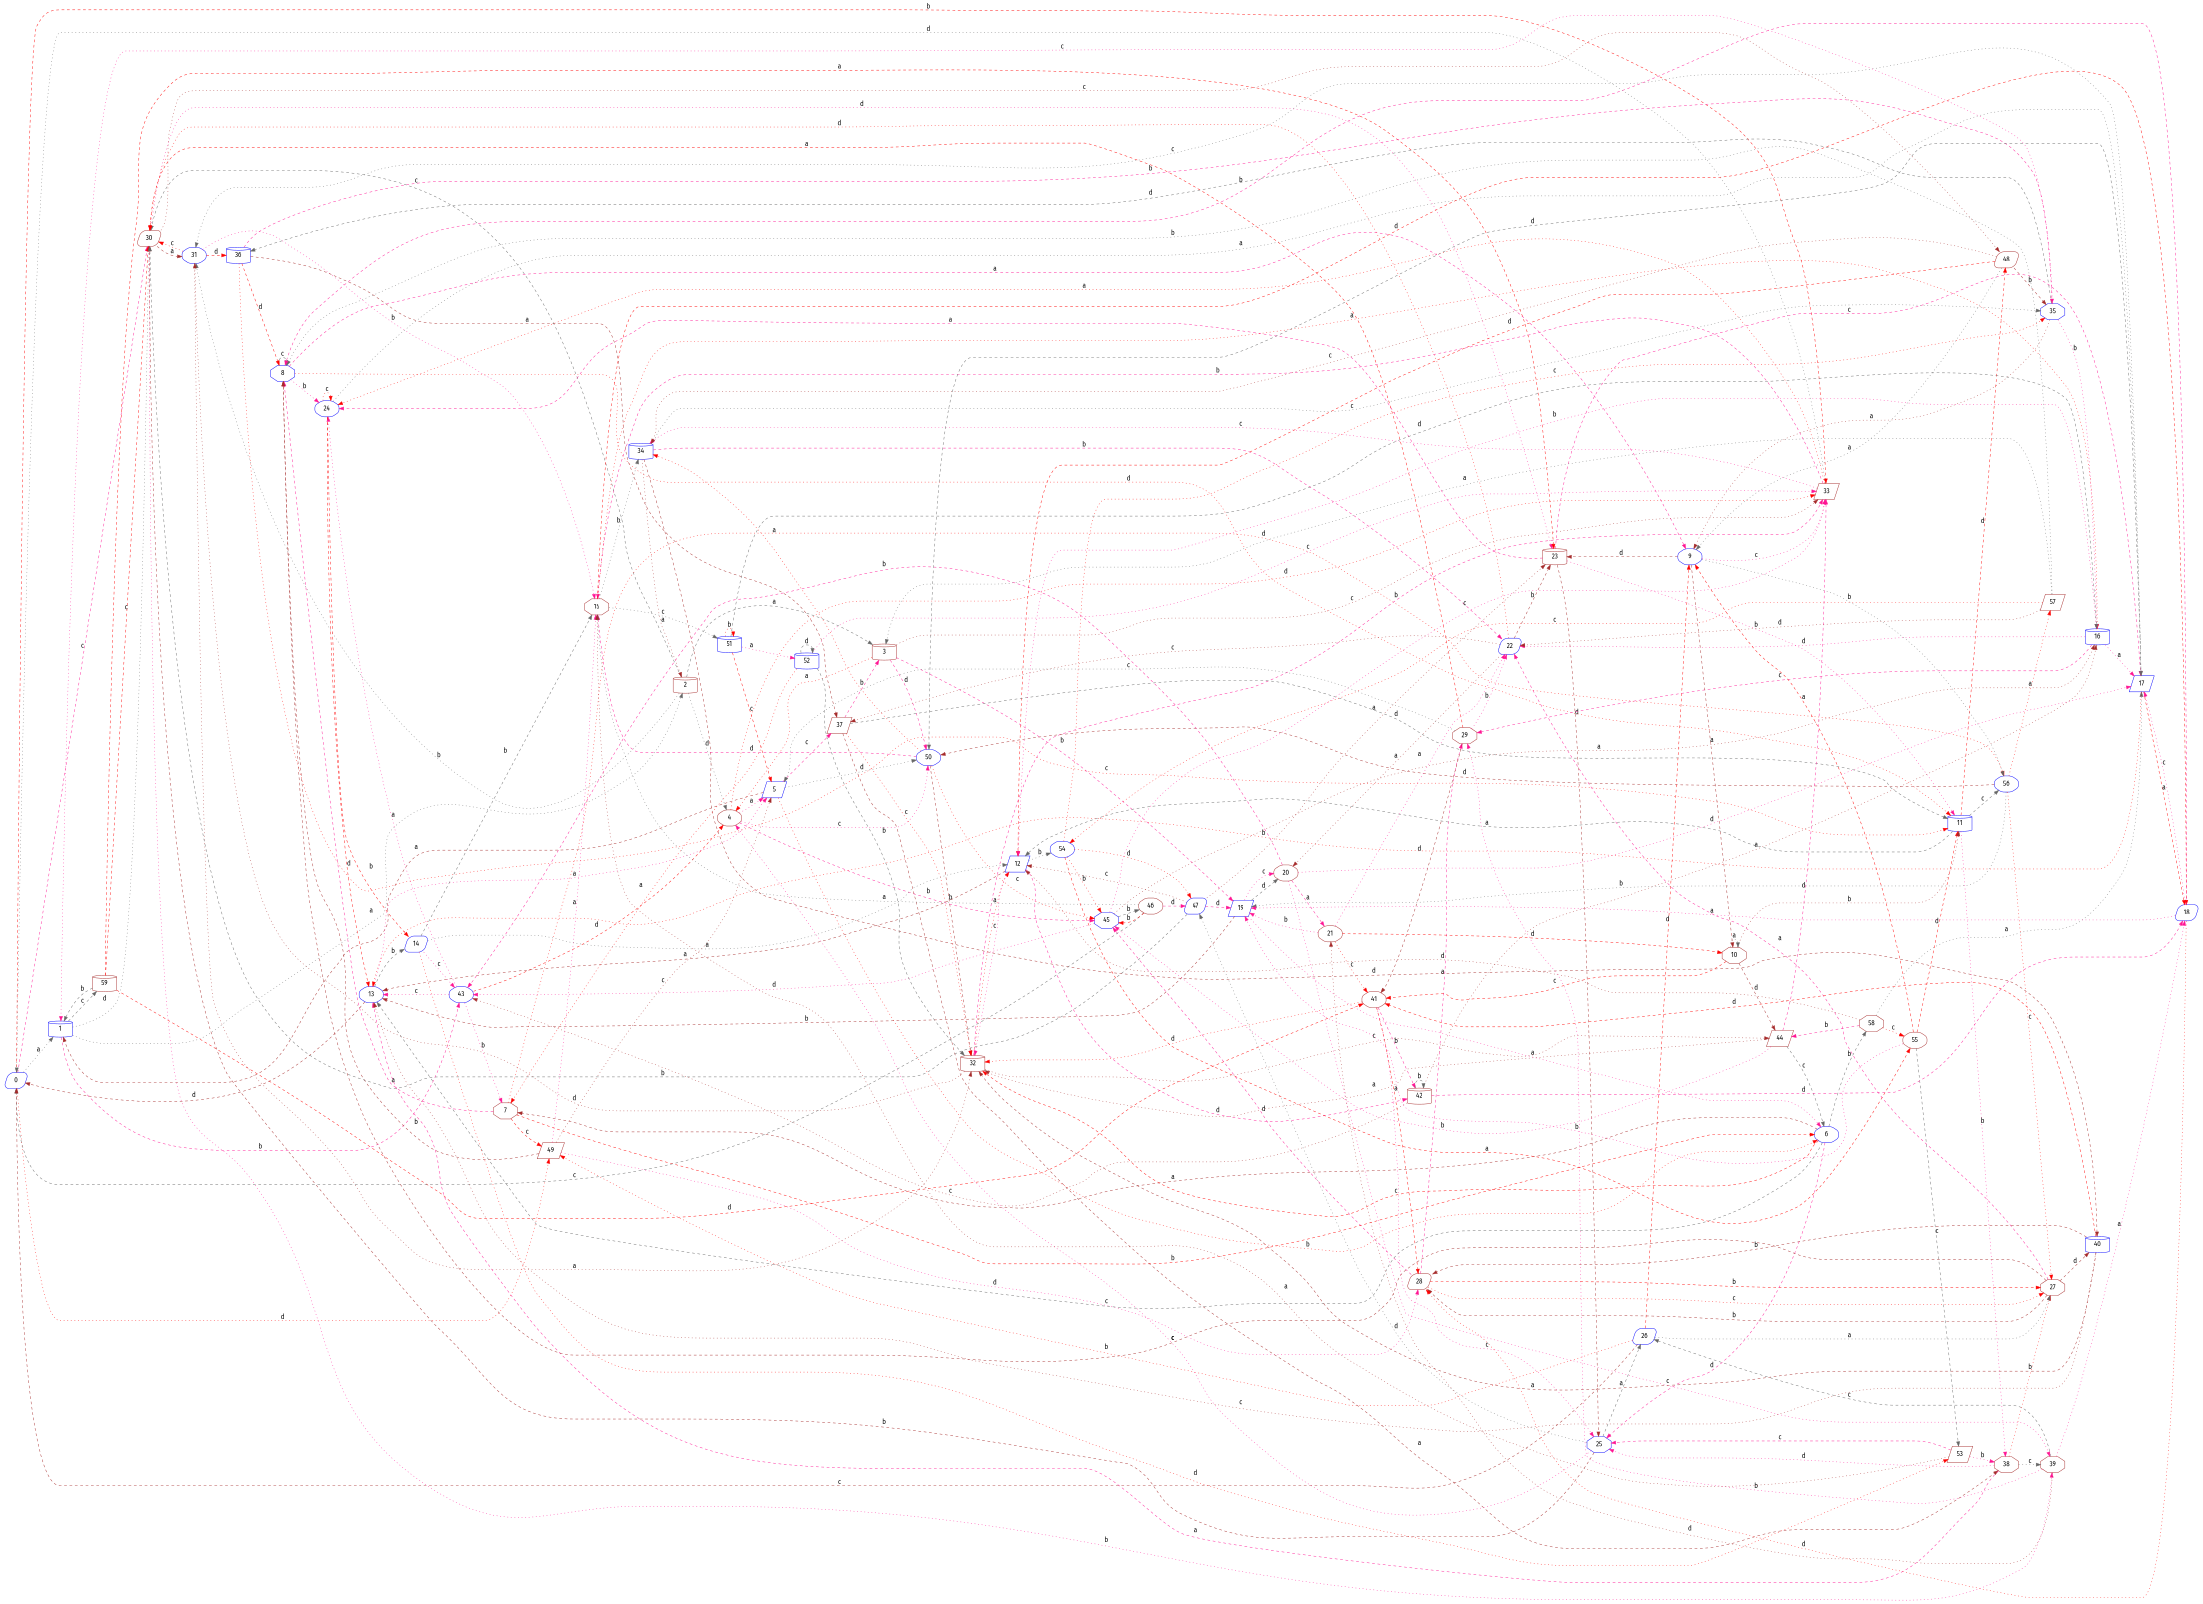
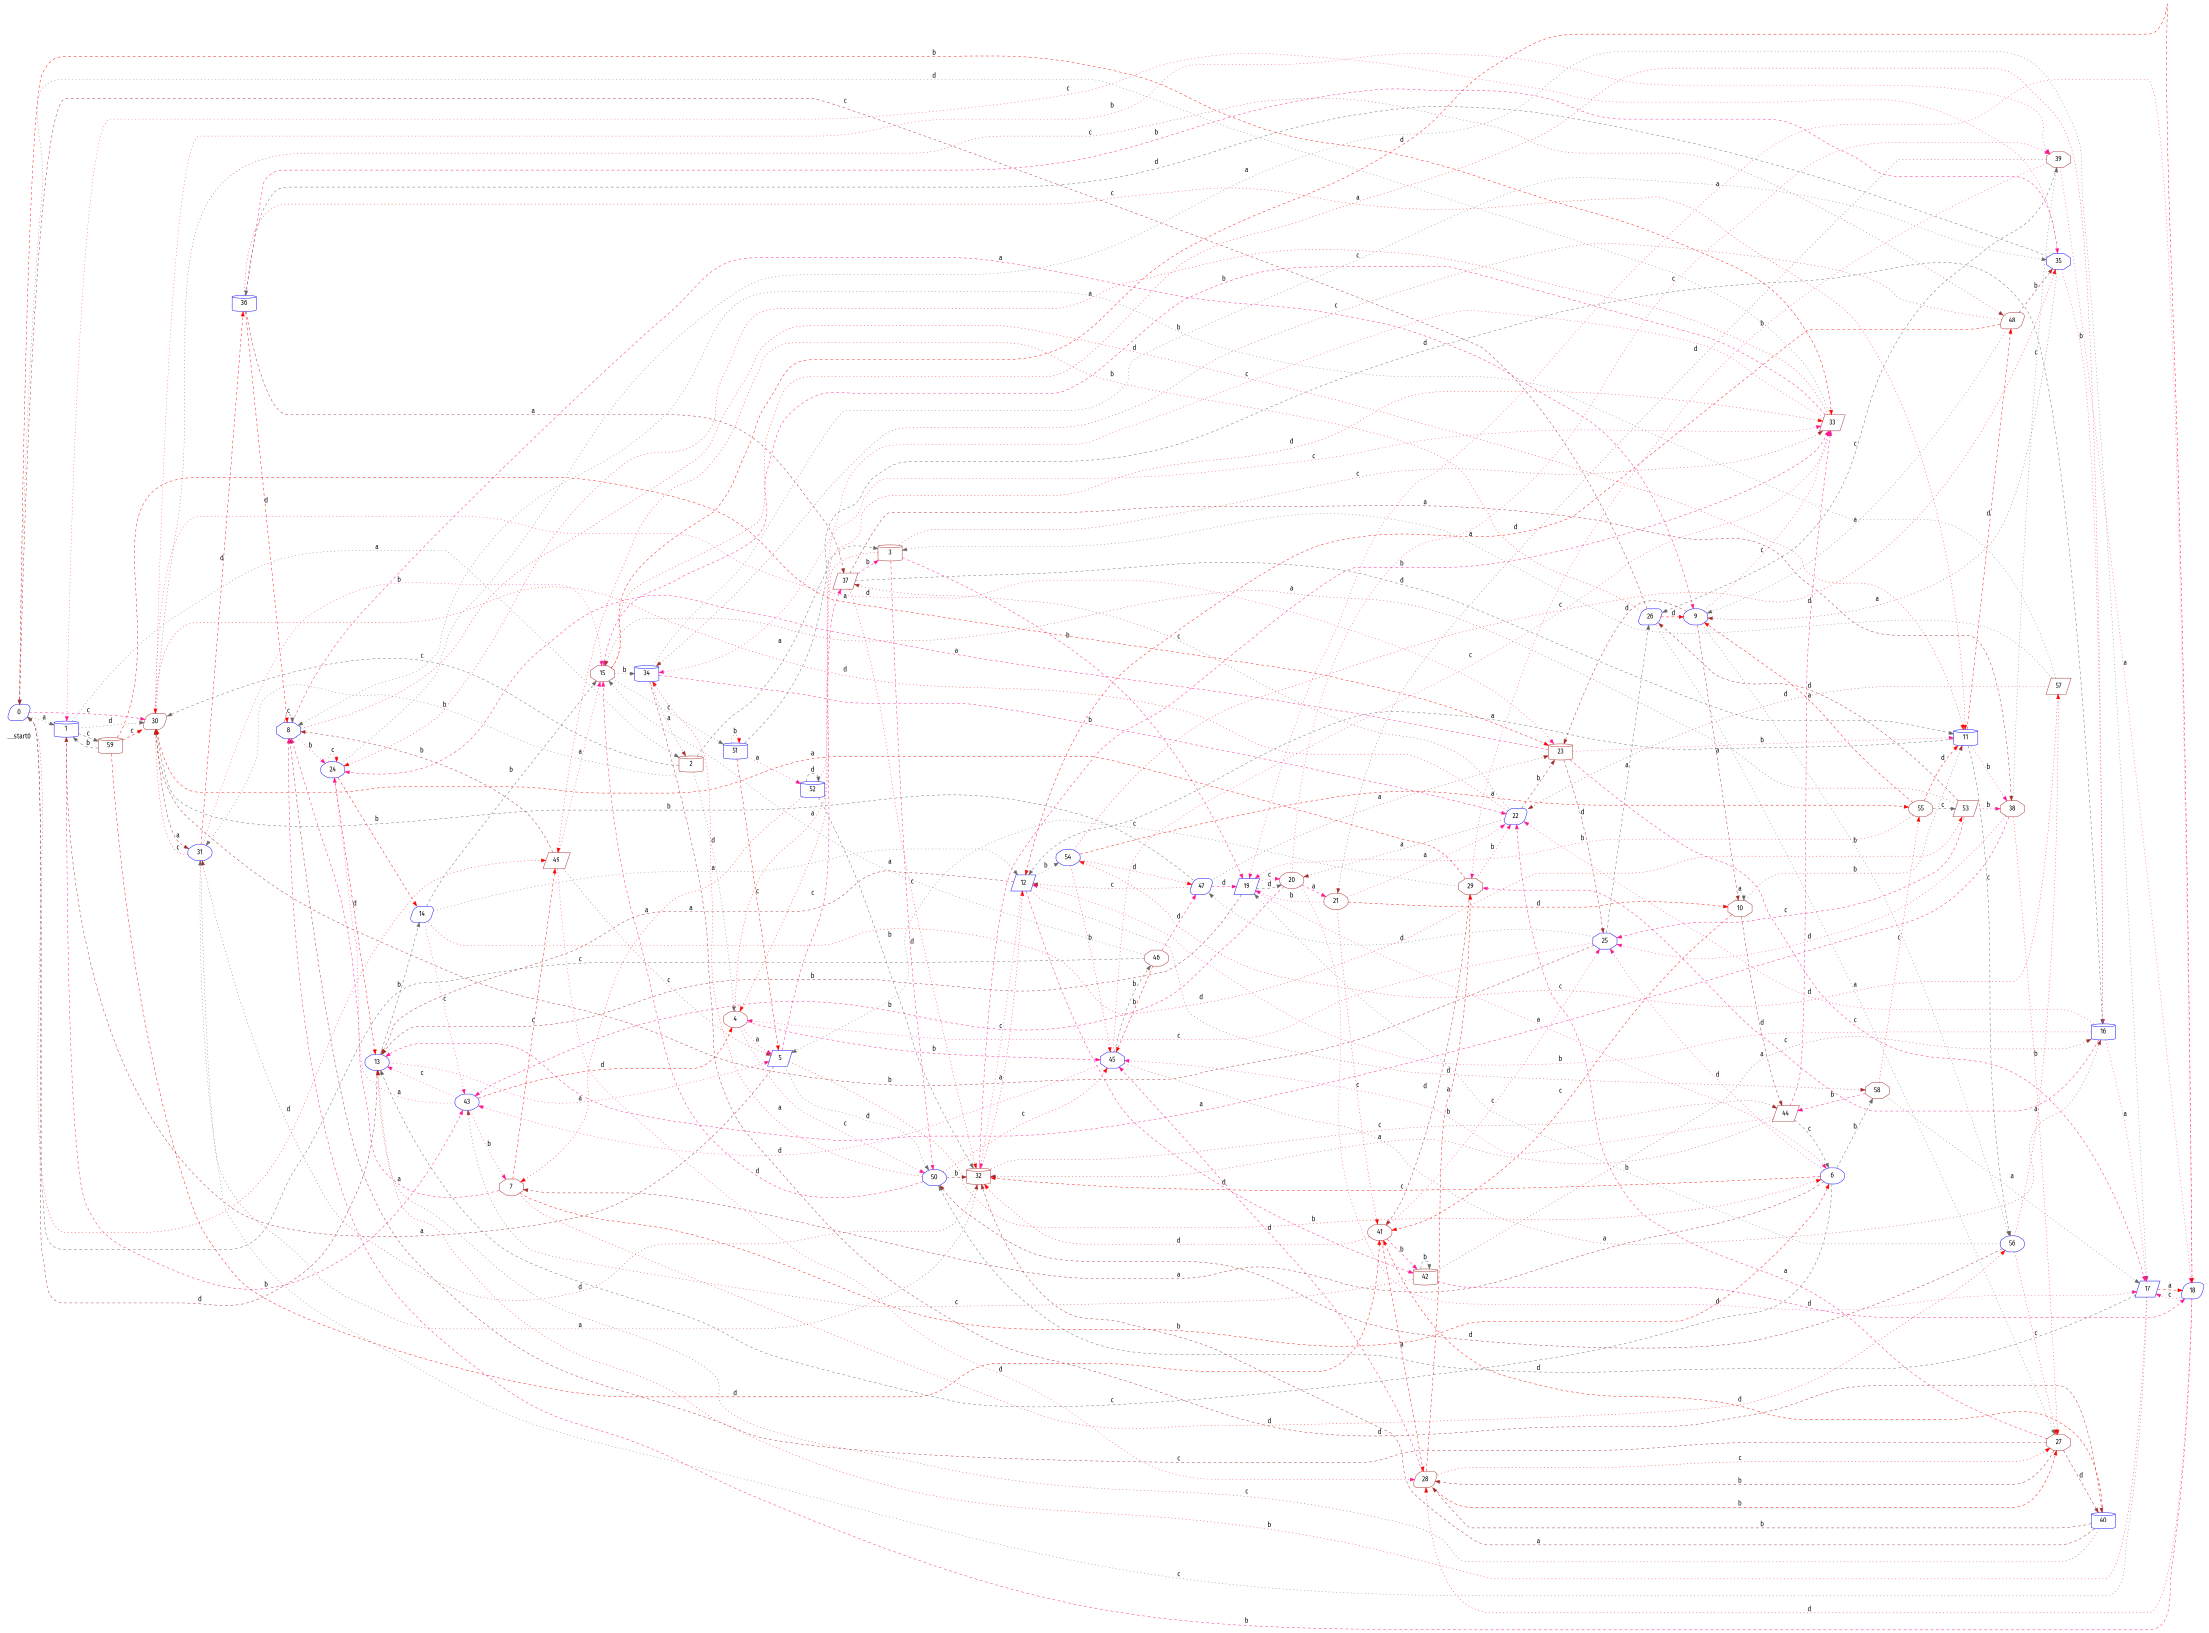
edge "53" -> "26": added, label "d"
node "__start0": added
edge "58" -> "12": reversed
edge "28" -> "29": color deeppink -> red
edge "6" -> "25": style dashed -> dotted
